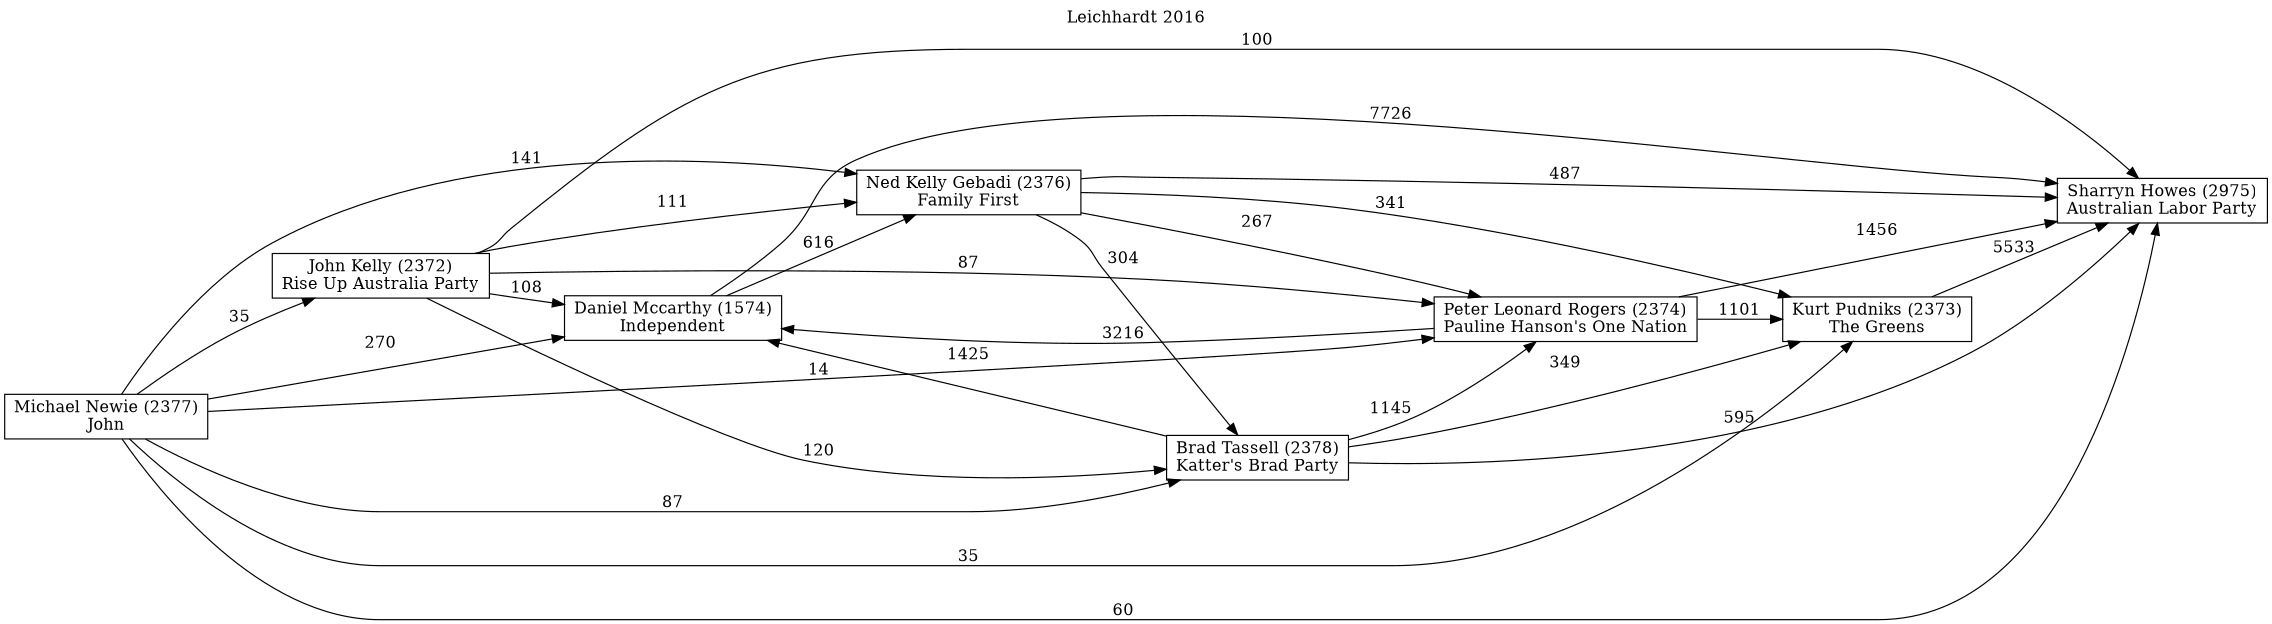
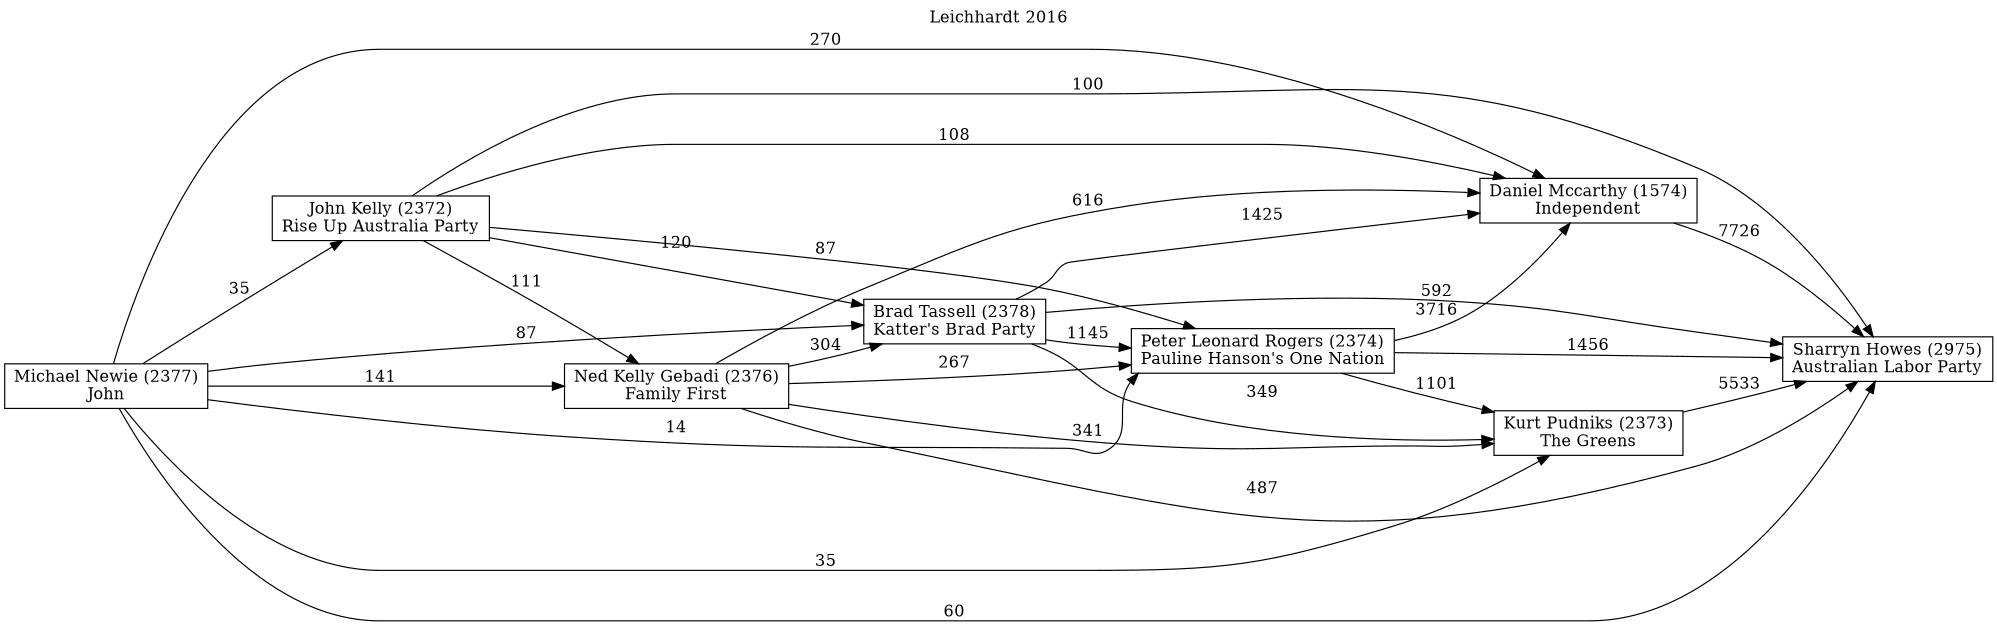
edge "Daniel Mccarthy (1574) Independent" -> "Ned Kelly Gebadi (2376) Family First": reversed
edge "Peter Leonard Rogers (2374) Pauline Hanson's One Nation" -> "Daniel Mccarthy (1574) Independent": label "3216" -> "3716"
edge "Brad Tassell (2378) Katter's Brad Party" -> "Sharryn Howes (2975) Australian Labor Party": label "595" -> "592"
